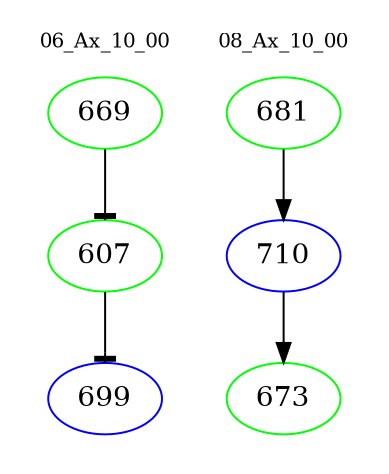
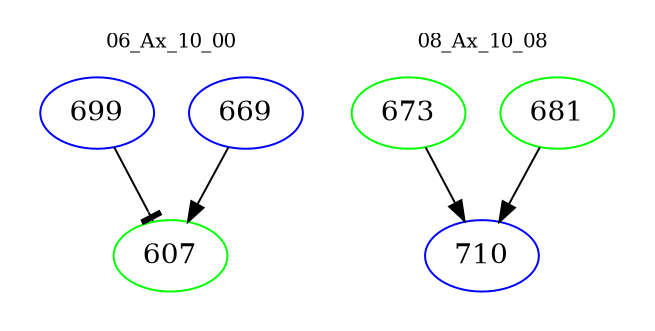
cluster "08_Ax_10_00": label "08_Ax_10_00" -> "08_Ax_10_08"
node "669": color green -> blue
edge "669" -> "607": arrowhead tee -> normal
edge "710" -> "673": reversed
edge "607" -> "699": reversed
